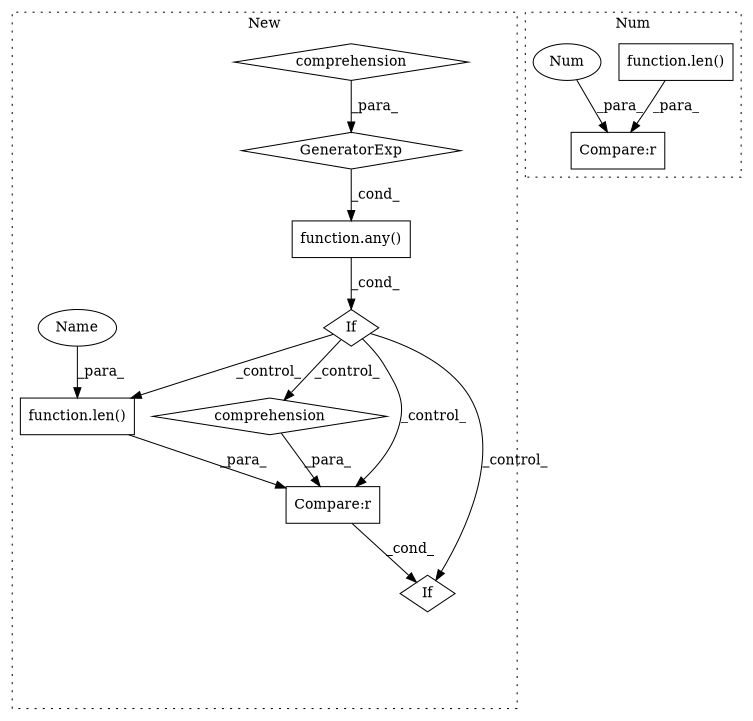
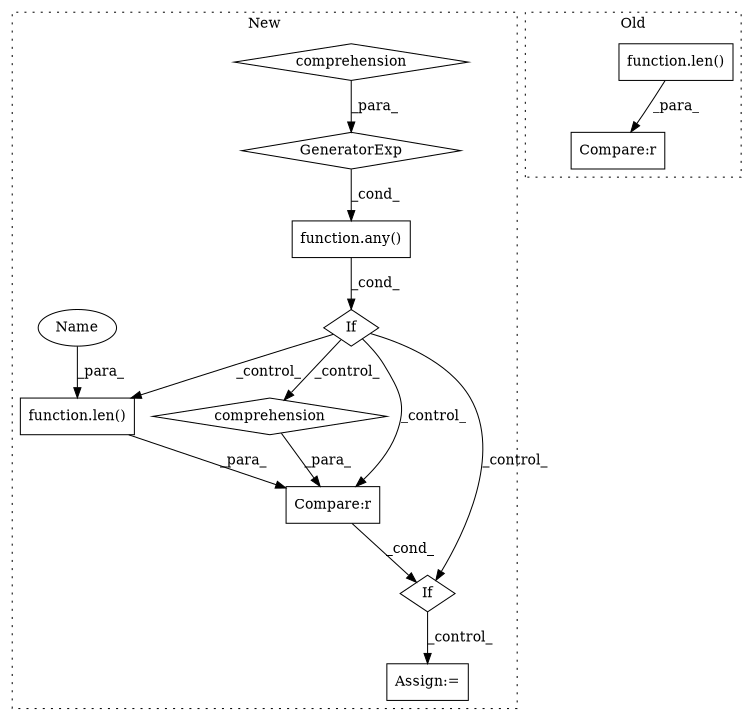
cluster "Num": label "Num" -> "Old"
node "Num": removed
node "Assign:=": added
